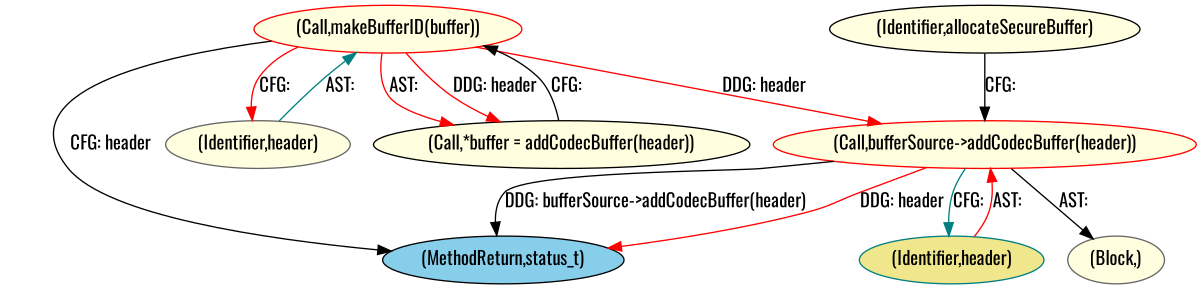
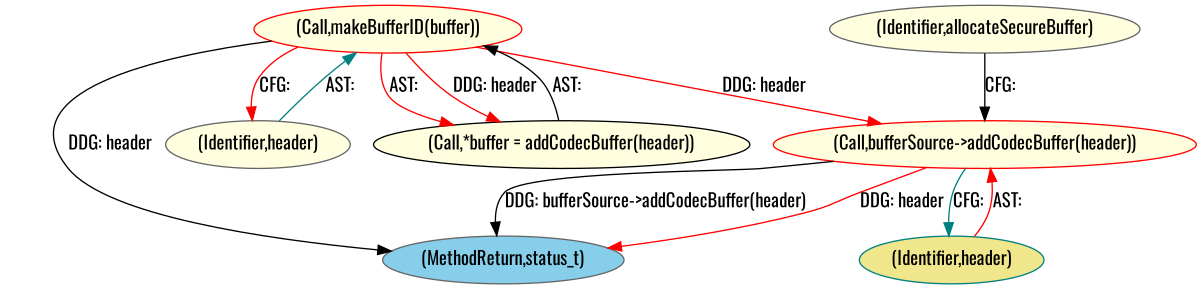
node "(Identifier,allocateSecureBuffer)": color black -> gray40
edge "(Call,*buffer = addCodecBuffer(header))" -> "(Call,makeBufferID(buffer))": label "CFG: " -> "AST: "
edge "(Call,makeBufferID(buffer))" -> "(MethodReturn,status_t)": label "CFG: header" -> "DDG: header"
node "(MethodReturn,status_t)": color black -> gray40
node "(Block,)": removed
